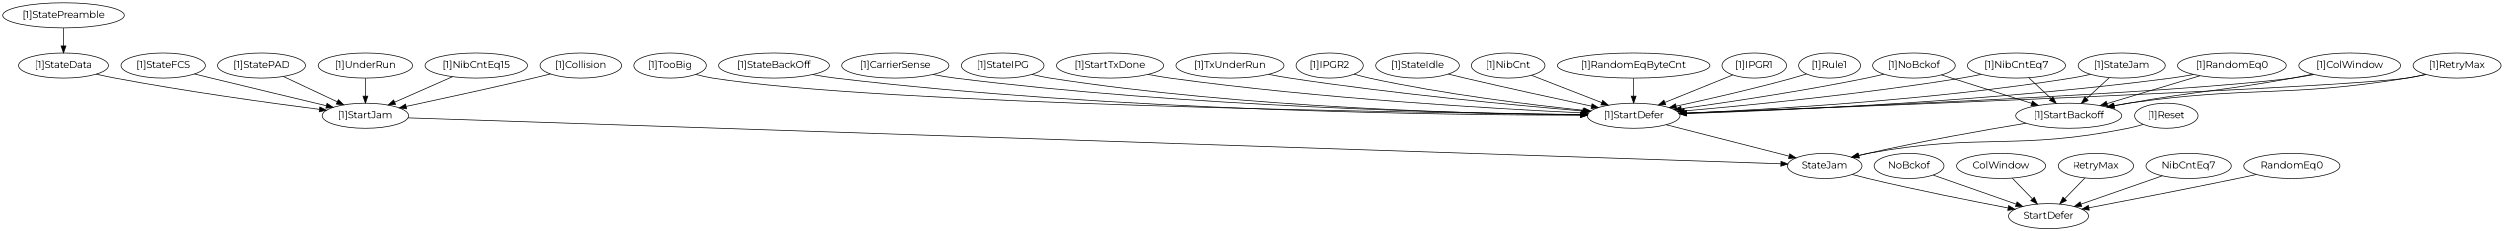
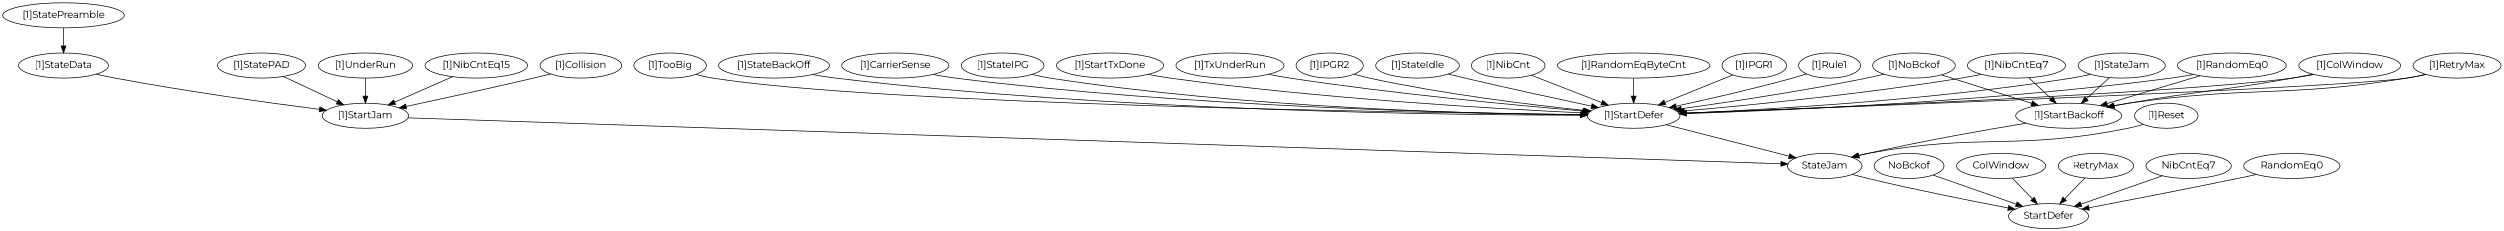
node "[1]StateFCS": removed
